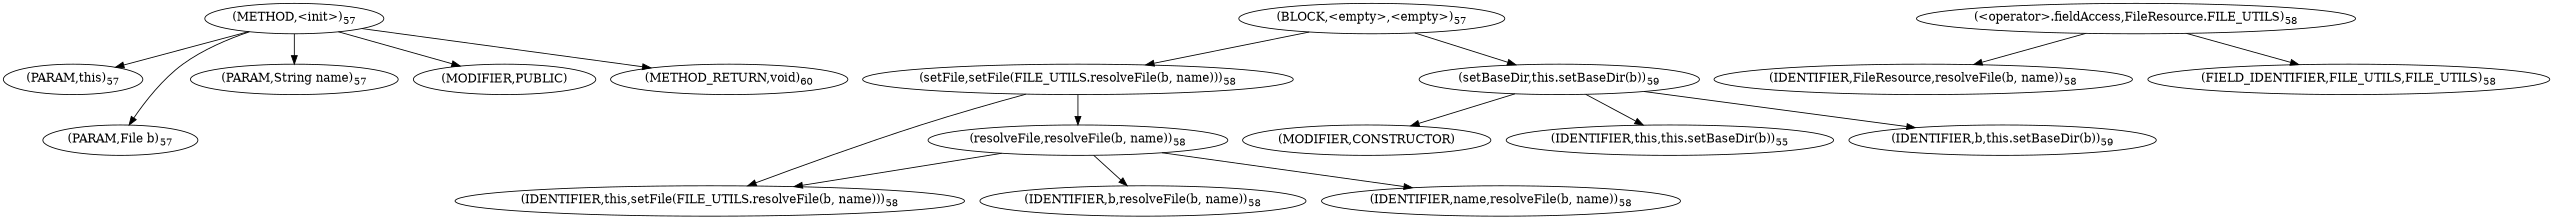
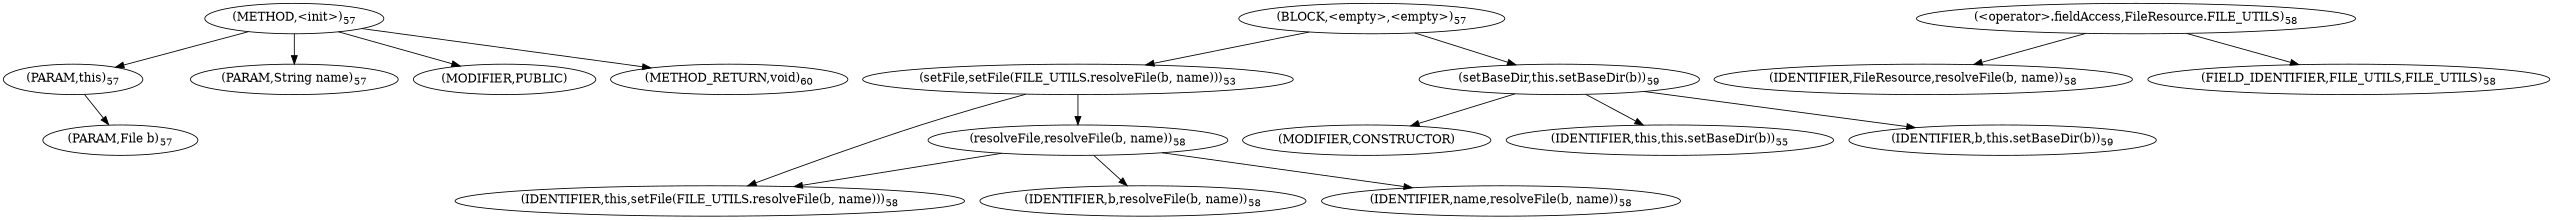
edge "(METHOD,<init>)" -> "(PARAM,File b)": now "(PARAM,this)" -> "(PARAM,File b)"
node "(setFile,setFile(FILE_UTILS.resolveFile(b, name)))": text "58" -> "53"
